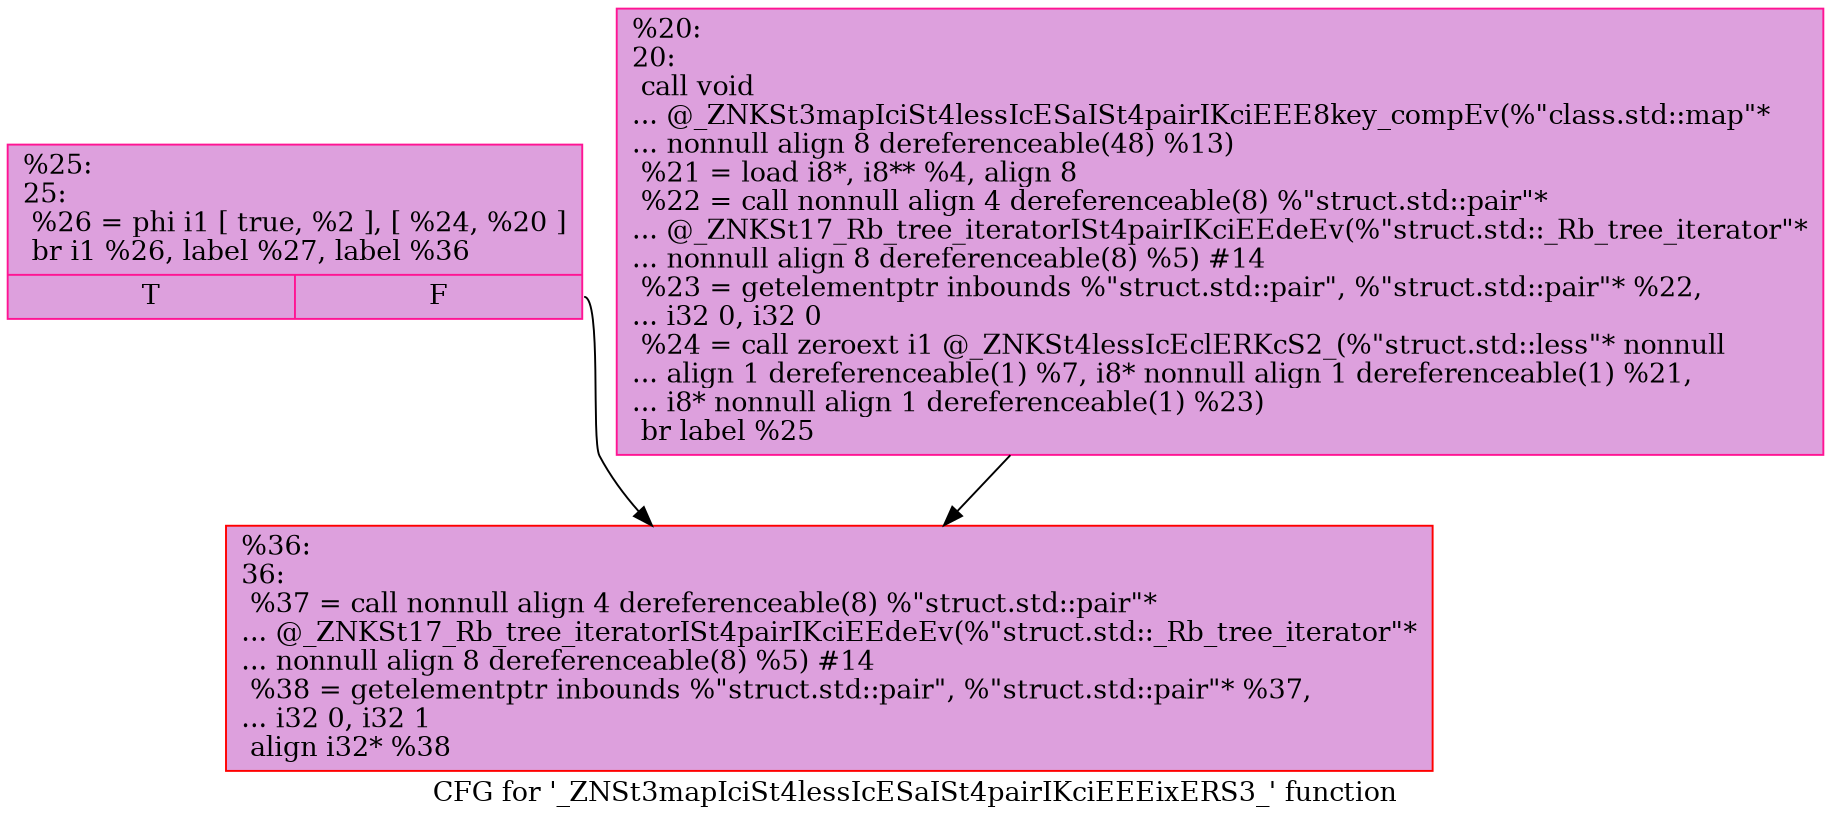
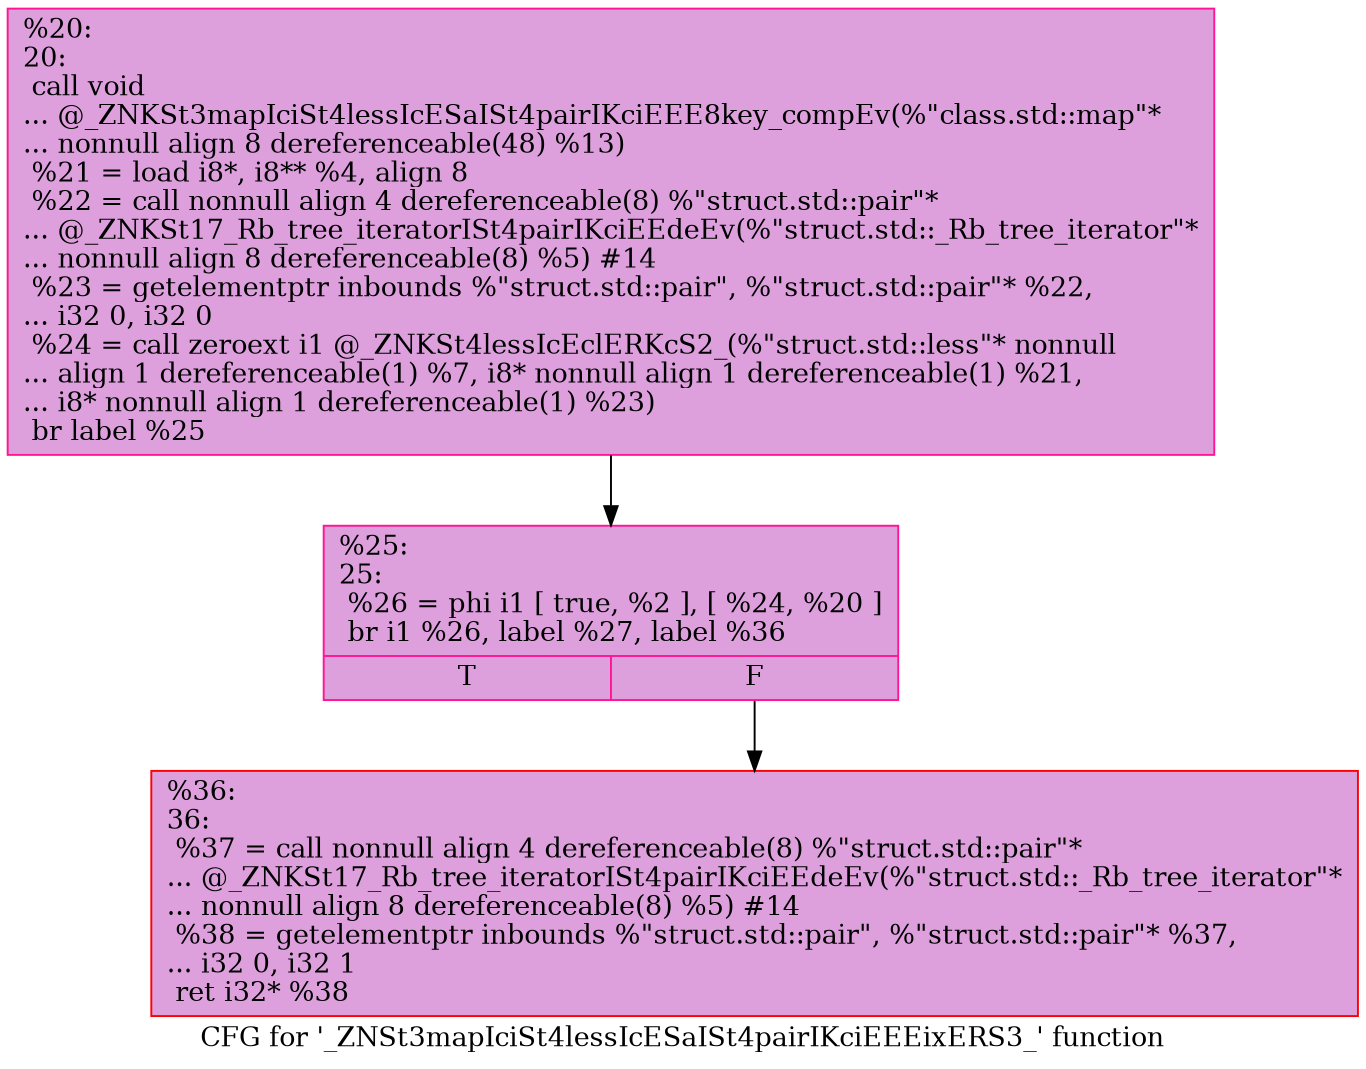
edge "%20:" -> "%36:": now "%20:" -> "%25:"
node "%36:": text "align i32* %38" -> "ret i32* %38"
